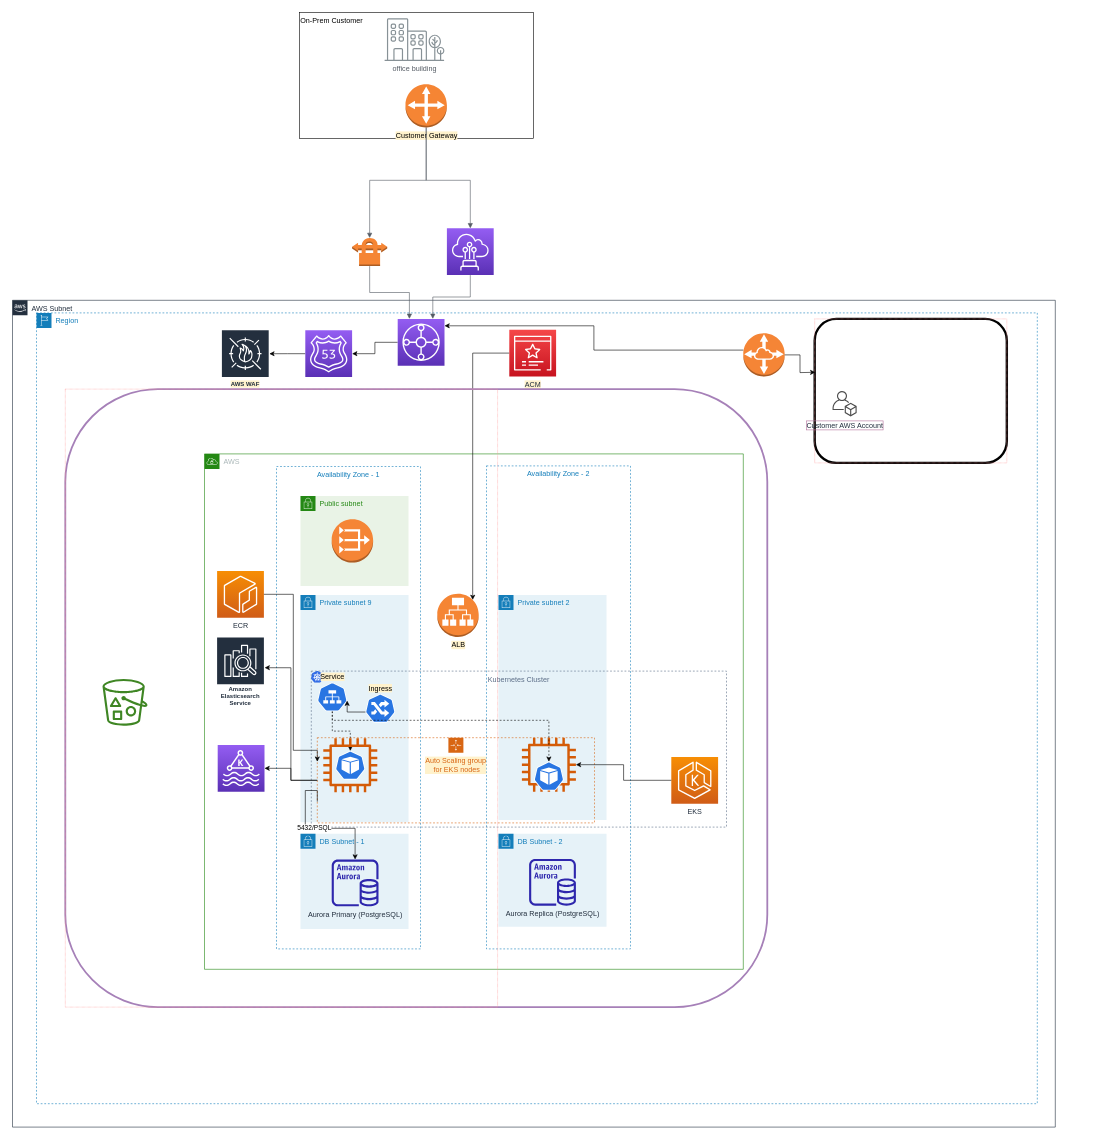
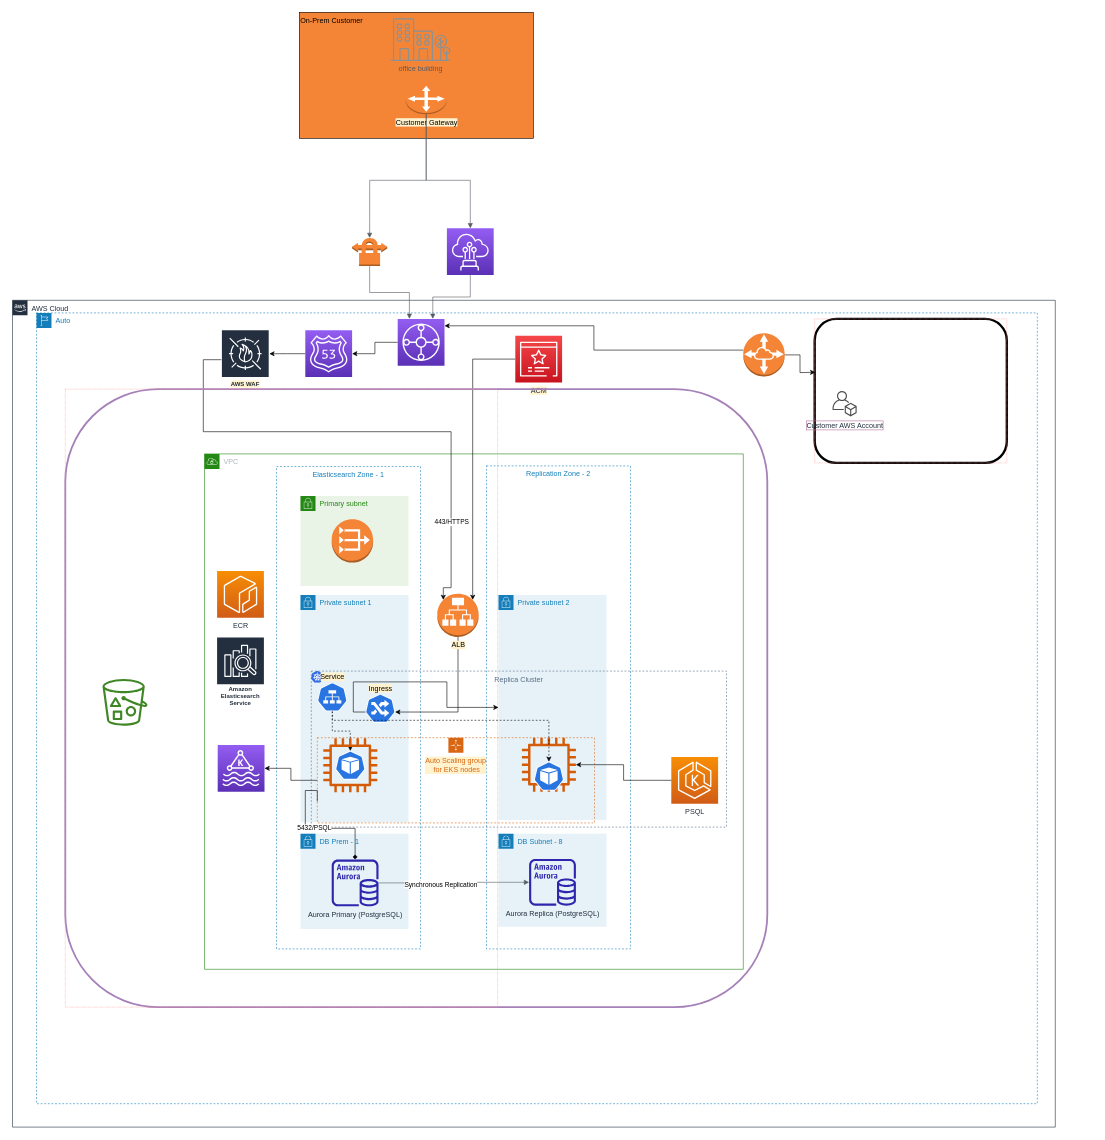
node "office building": moved (414, 40) -> (420, 40)
node "On-Prem Customer": fillcolor #ffffff -> #f58536
node "Customer Gateway": size 41x43 -> 41x30
node "AWS Subnet": label "AWS Subnet" -> "AWS Cloud"
node "Region": label "Region" -> "Auto"
node "ACM": moved (533, 353) -> (539, 359)
node "AWS": label "AWS" -> "VPC"
node "Availability Zone - 2": label "Availability Zone - 2" -> "Replication Zone - 2"
node "Availability Zone - 1": label "Availability Zone - 1" -> "Elasticsearch Zone - 1"
node "Public subnet": label "Public subnet" -> "Primary subnet"
edge "AWS WAF" -> "ALB": added, label "443/HTTPS"
node "Private subnet 9": label "Private subnet 9" -> "Private subnet 1"
edge "ECR" -> "Auto Scaling group for EKS nodes": removed
node "Kubernetes Cluster": label "Kubernetes Cluster" -> "Replica Cluster"
edge "Ingress" -> "Service": now "Ingress" -> "Private subnet 2"
edge "ALB" -> "Ingress": added
edge "Auto Scaling group for EKS nodes" -> "Amazon Elasticsearch Service": removed
node "EKS": label "EKS" -> "PSQL"
node "DB Subnet - 1": label "DB Subnet - 1" -> "DB Prem - 1"
node "DB Subnet - 2": label "DB Subnet - 2" -> "DB Subnet - 8"
edge "Auto Scaling group for EKS nodes" -> "Aurora Primary (PostgreSQL)": arrowhead classic -> diamond
edge "Aurora Primary (PostgreSQL)" -> "Aurora Replica (PostgreSQL)": added, label "Synchronous Replication"
